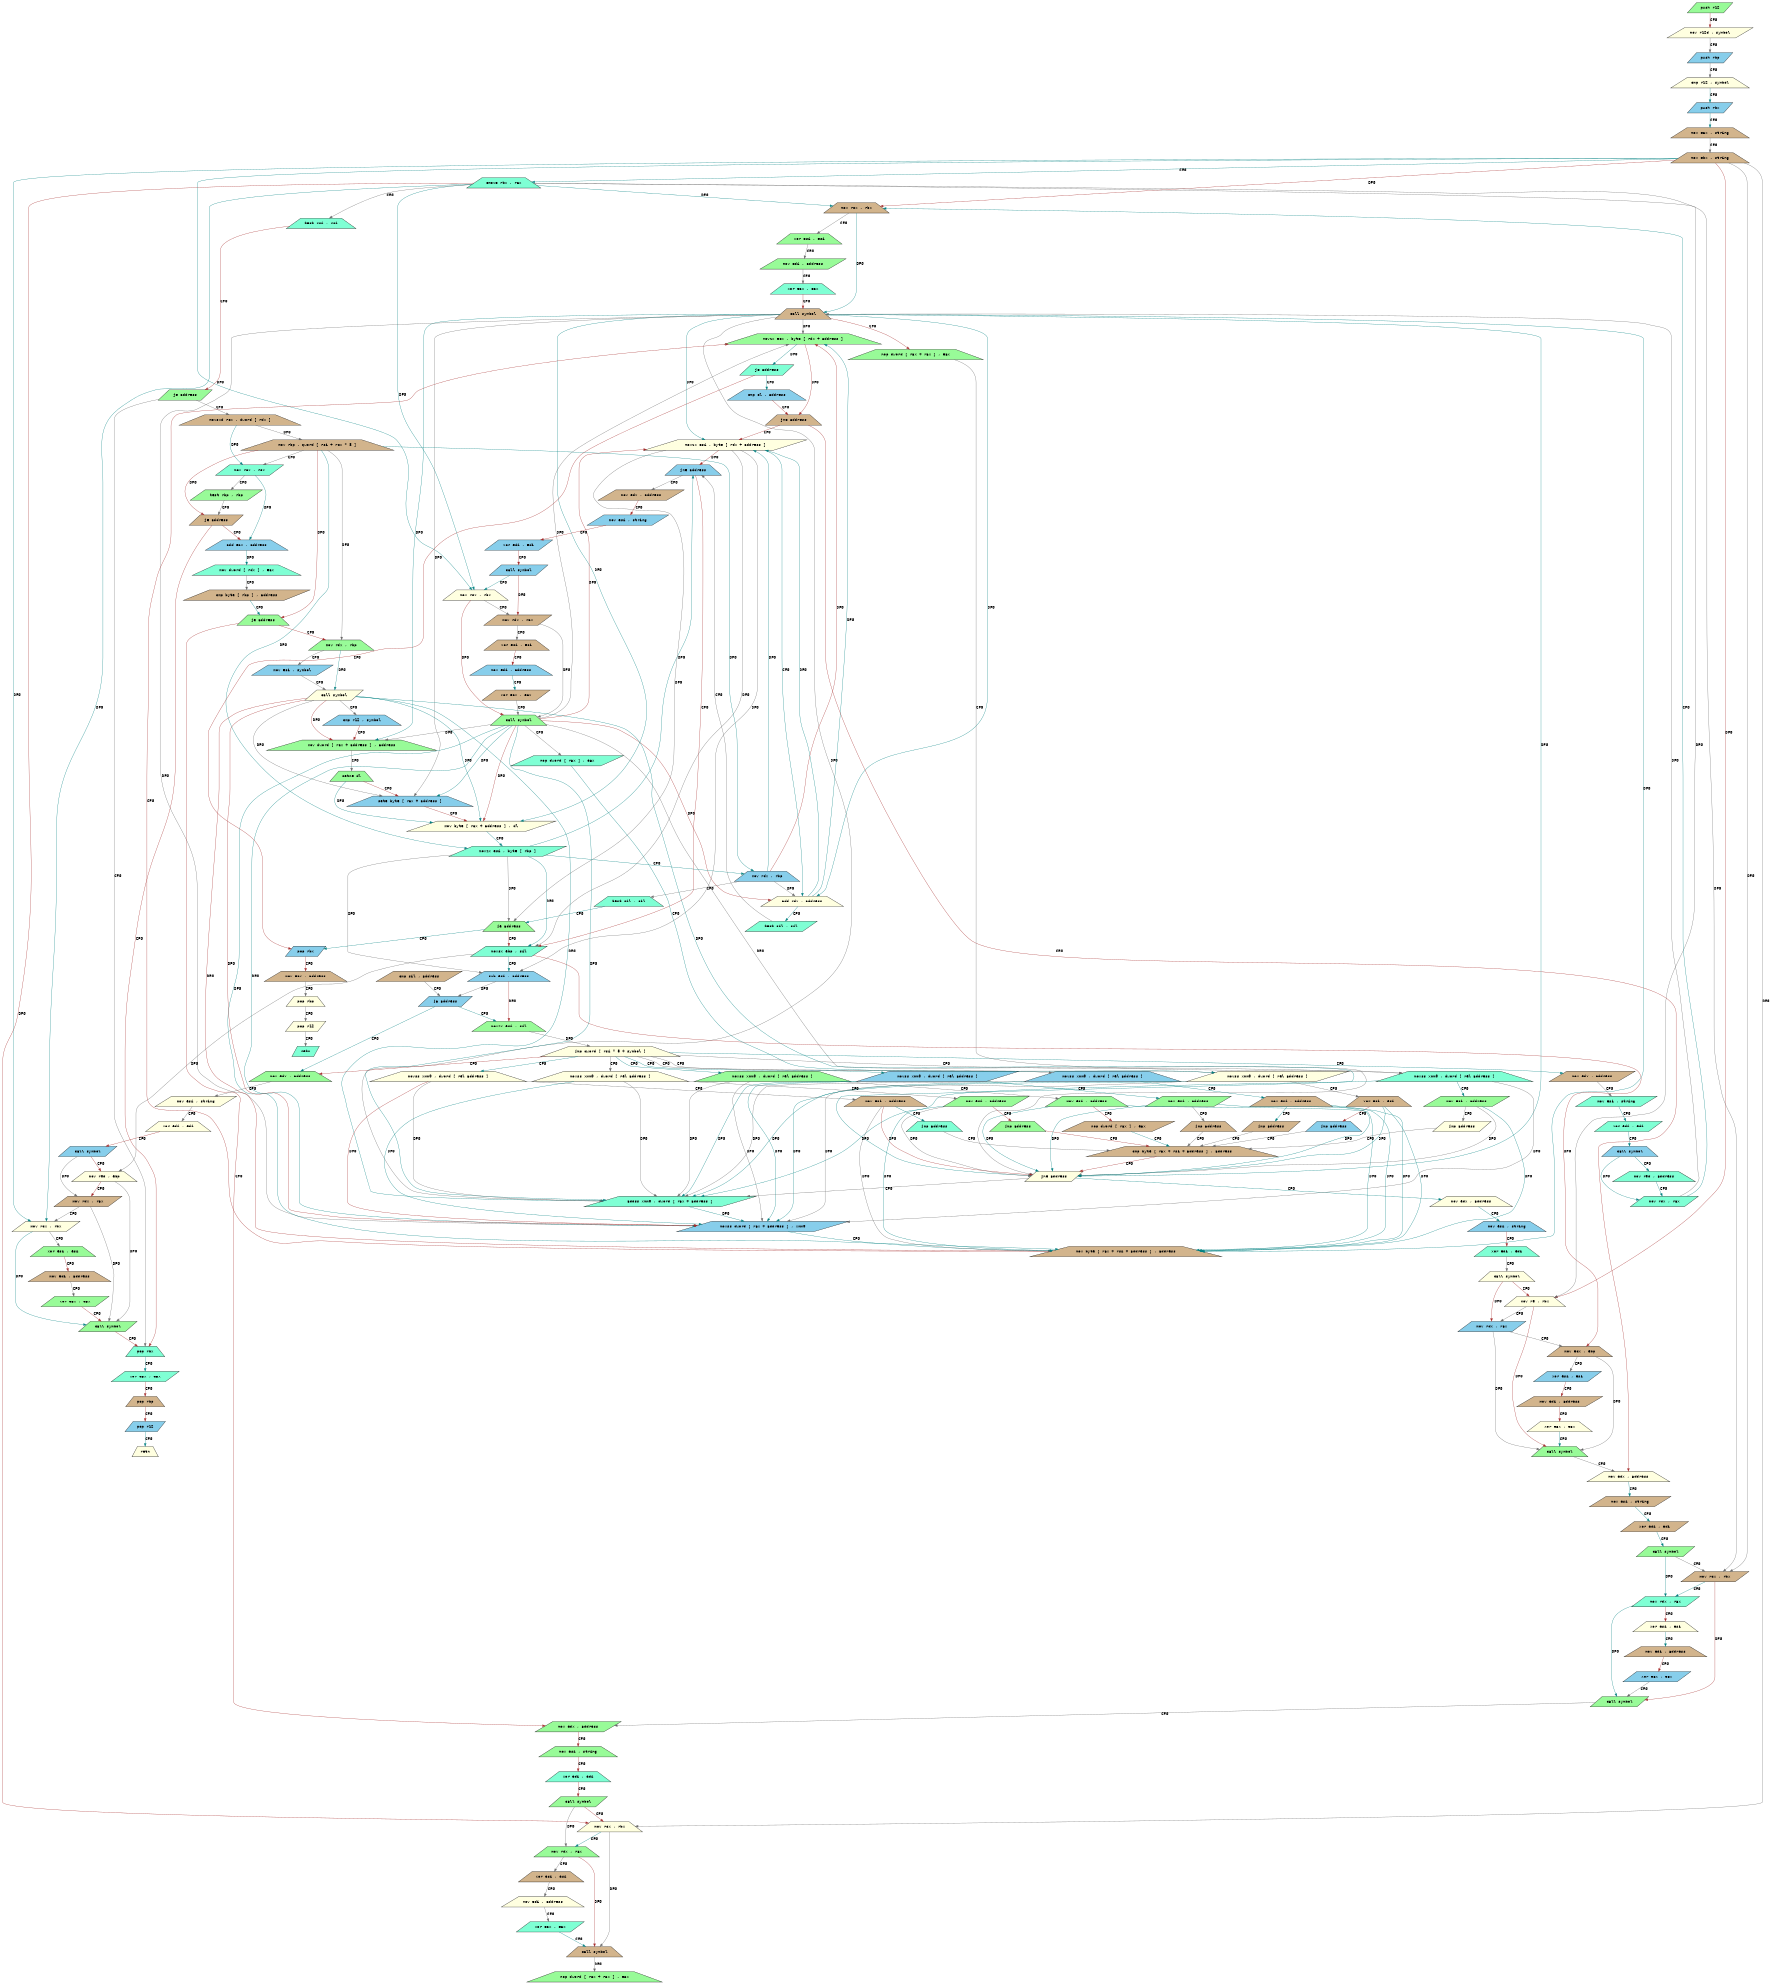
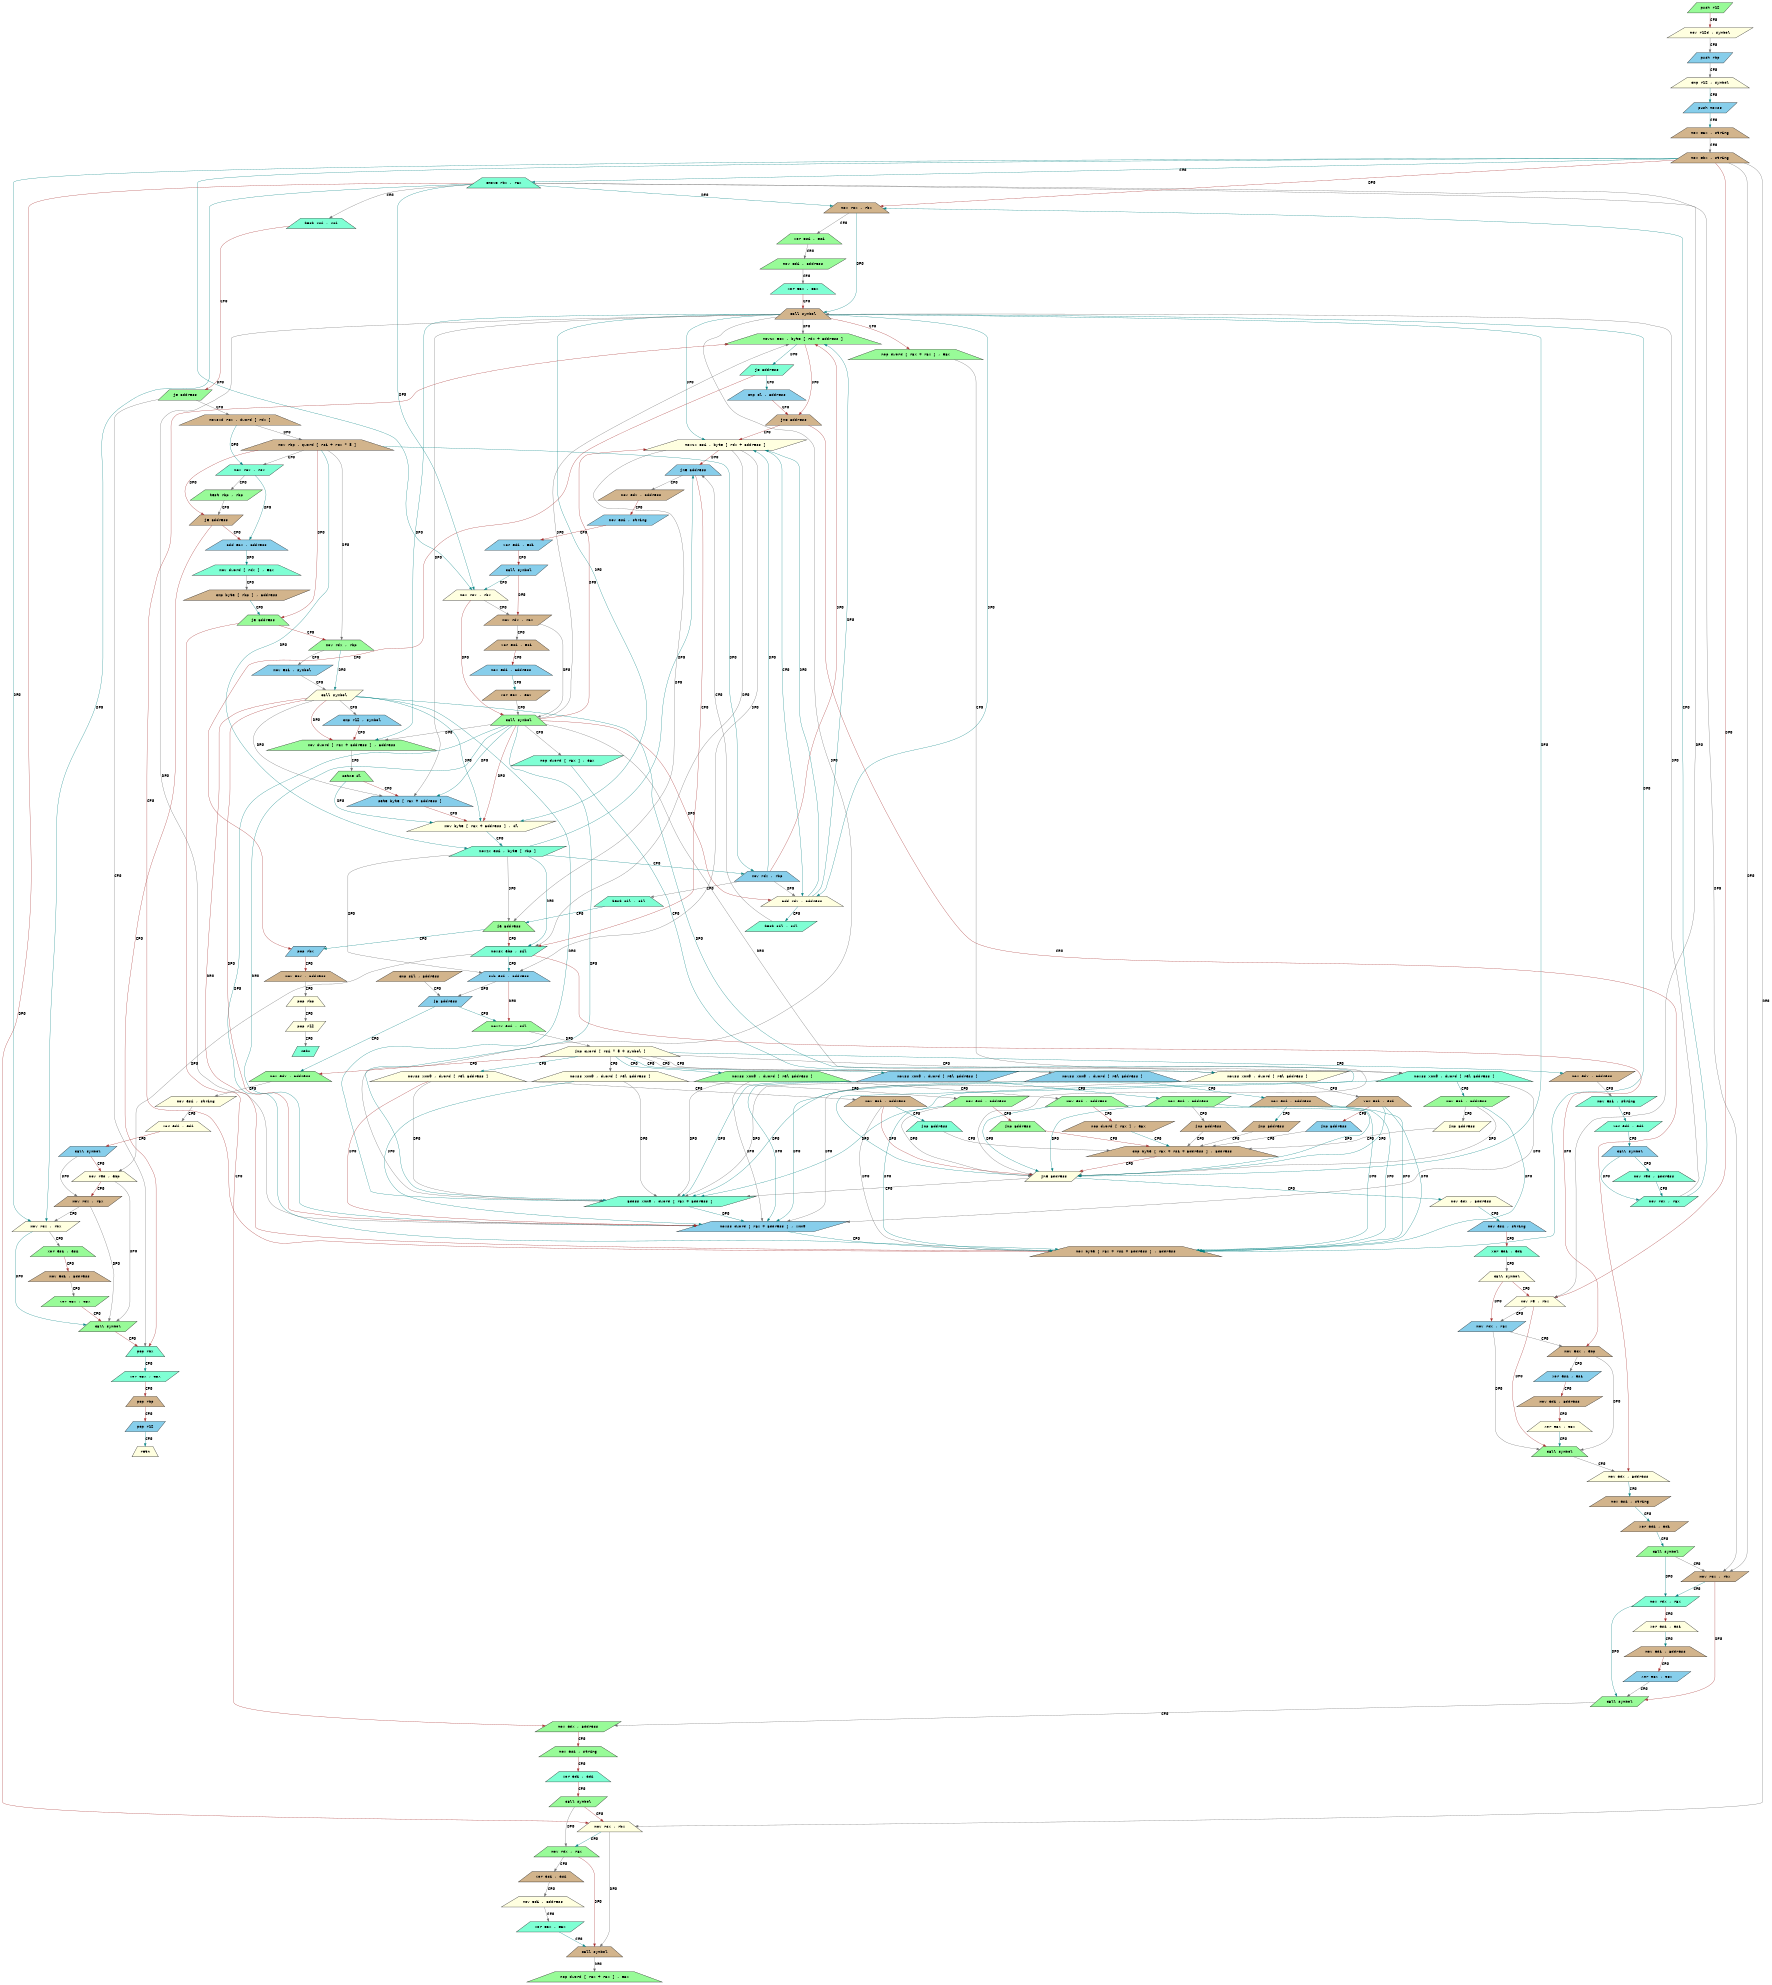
node "push rbx": label "push rbx" -> "push movss"
